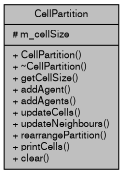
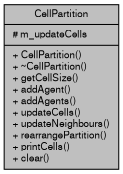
node "CellPartition": text "# m_cellSize" -> "# m_updateCells"
